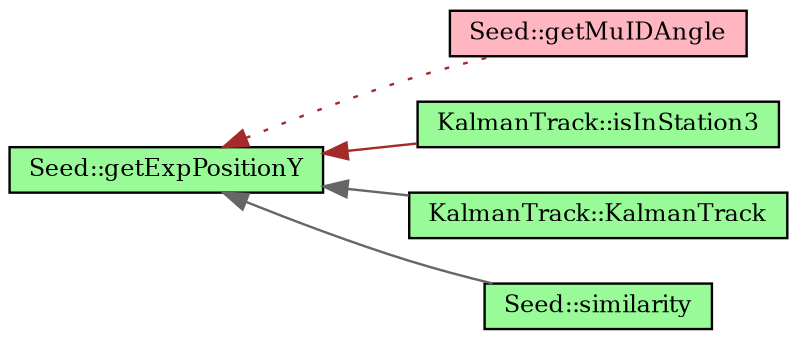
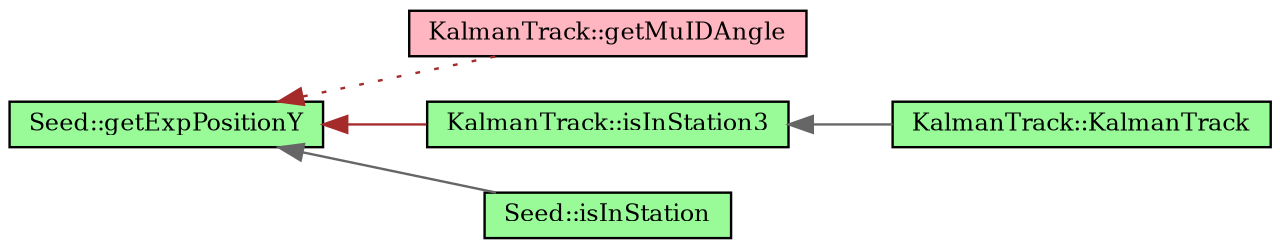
node "Seed::getMuIDAngle": label "Seed::getMuIDAngle" -> "KalmanTrack::getMuIDAngle"
edge "KalmanTrack::KalmanTrack" -> "Seed::getExpPositionY": now "KalmanTrack::KalmanTrack" -> "KalmanTrack::isInStation3"
node "Seed::similarity": label "Seed::similarity" -> "Seed::isInStation"
